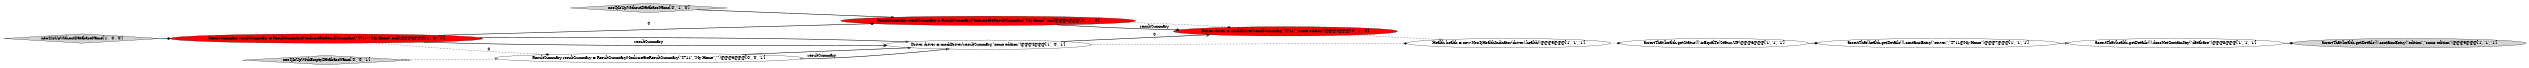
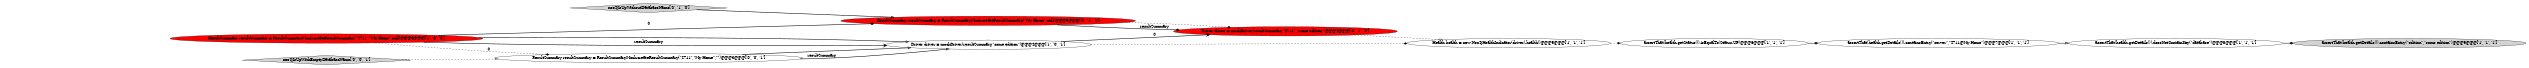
node "neo4jIsUpWithoutDatabaseName['1', '0', '0']": removed
